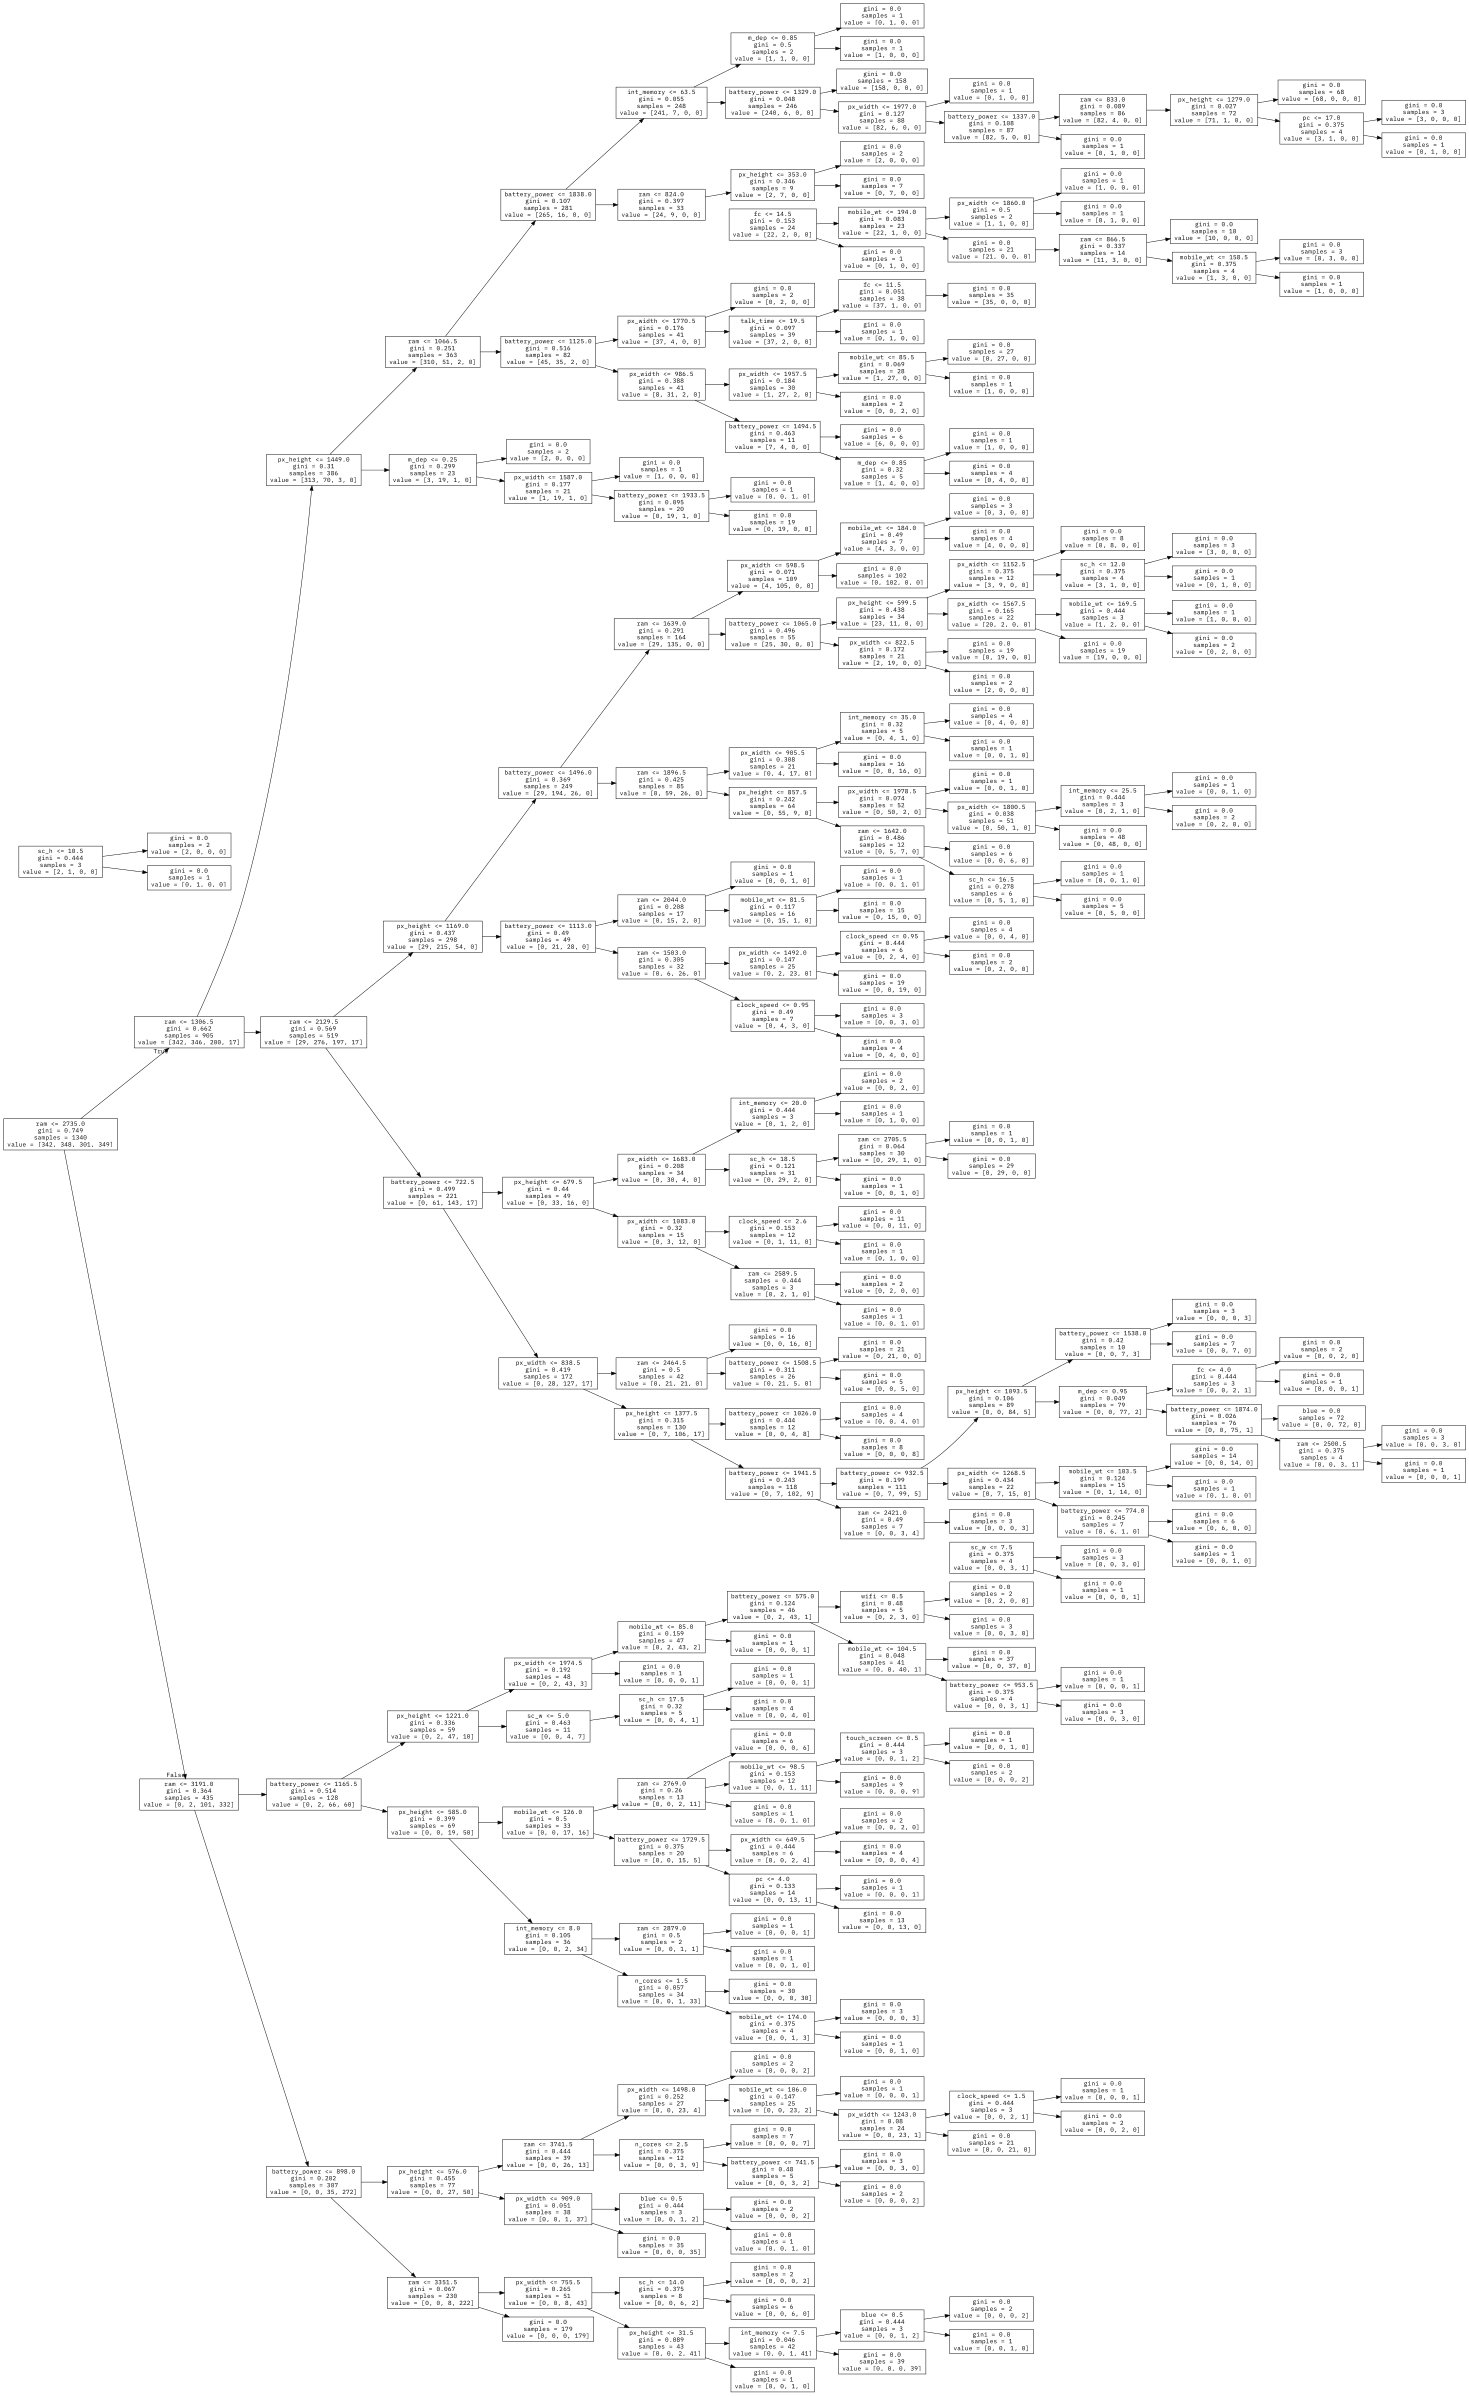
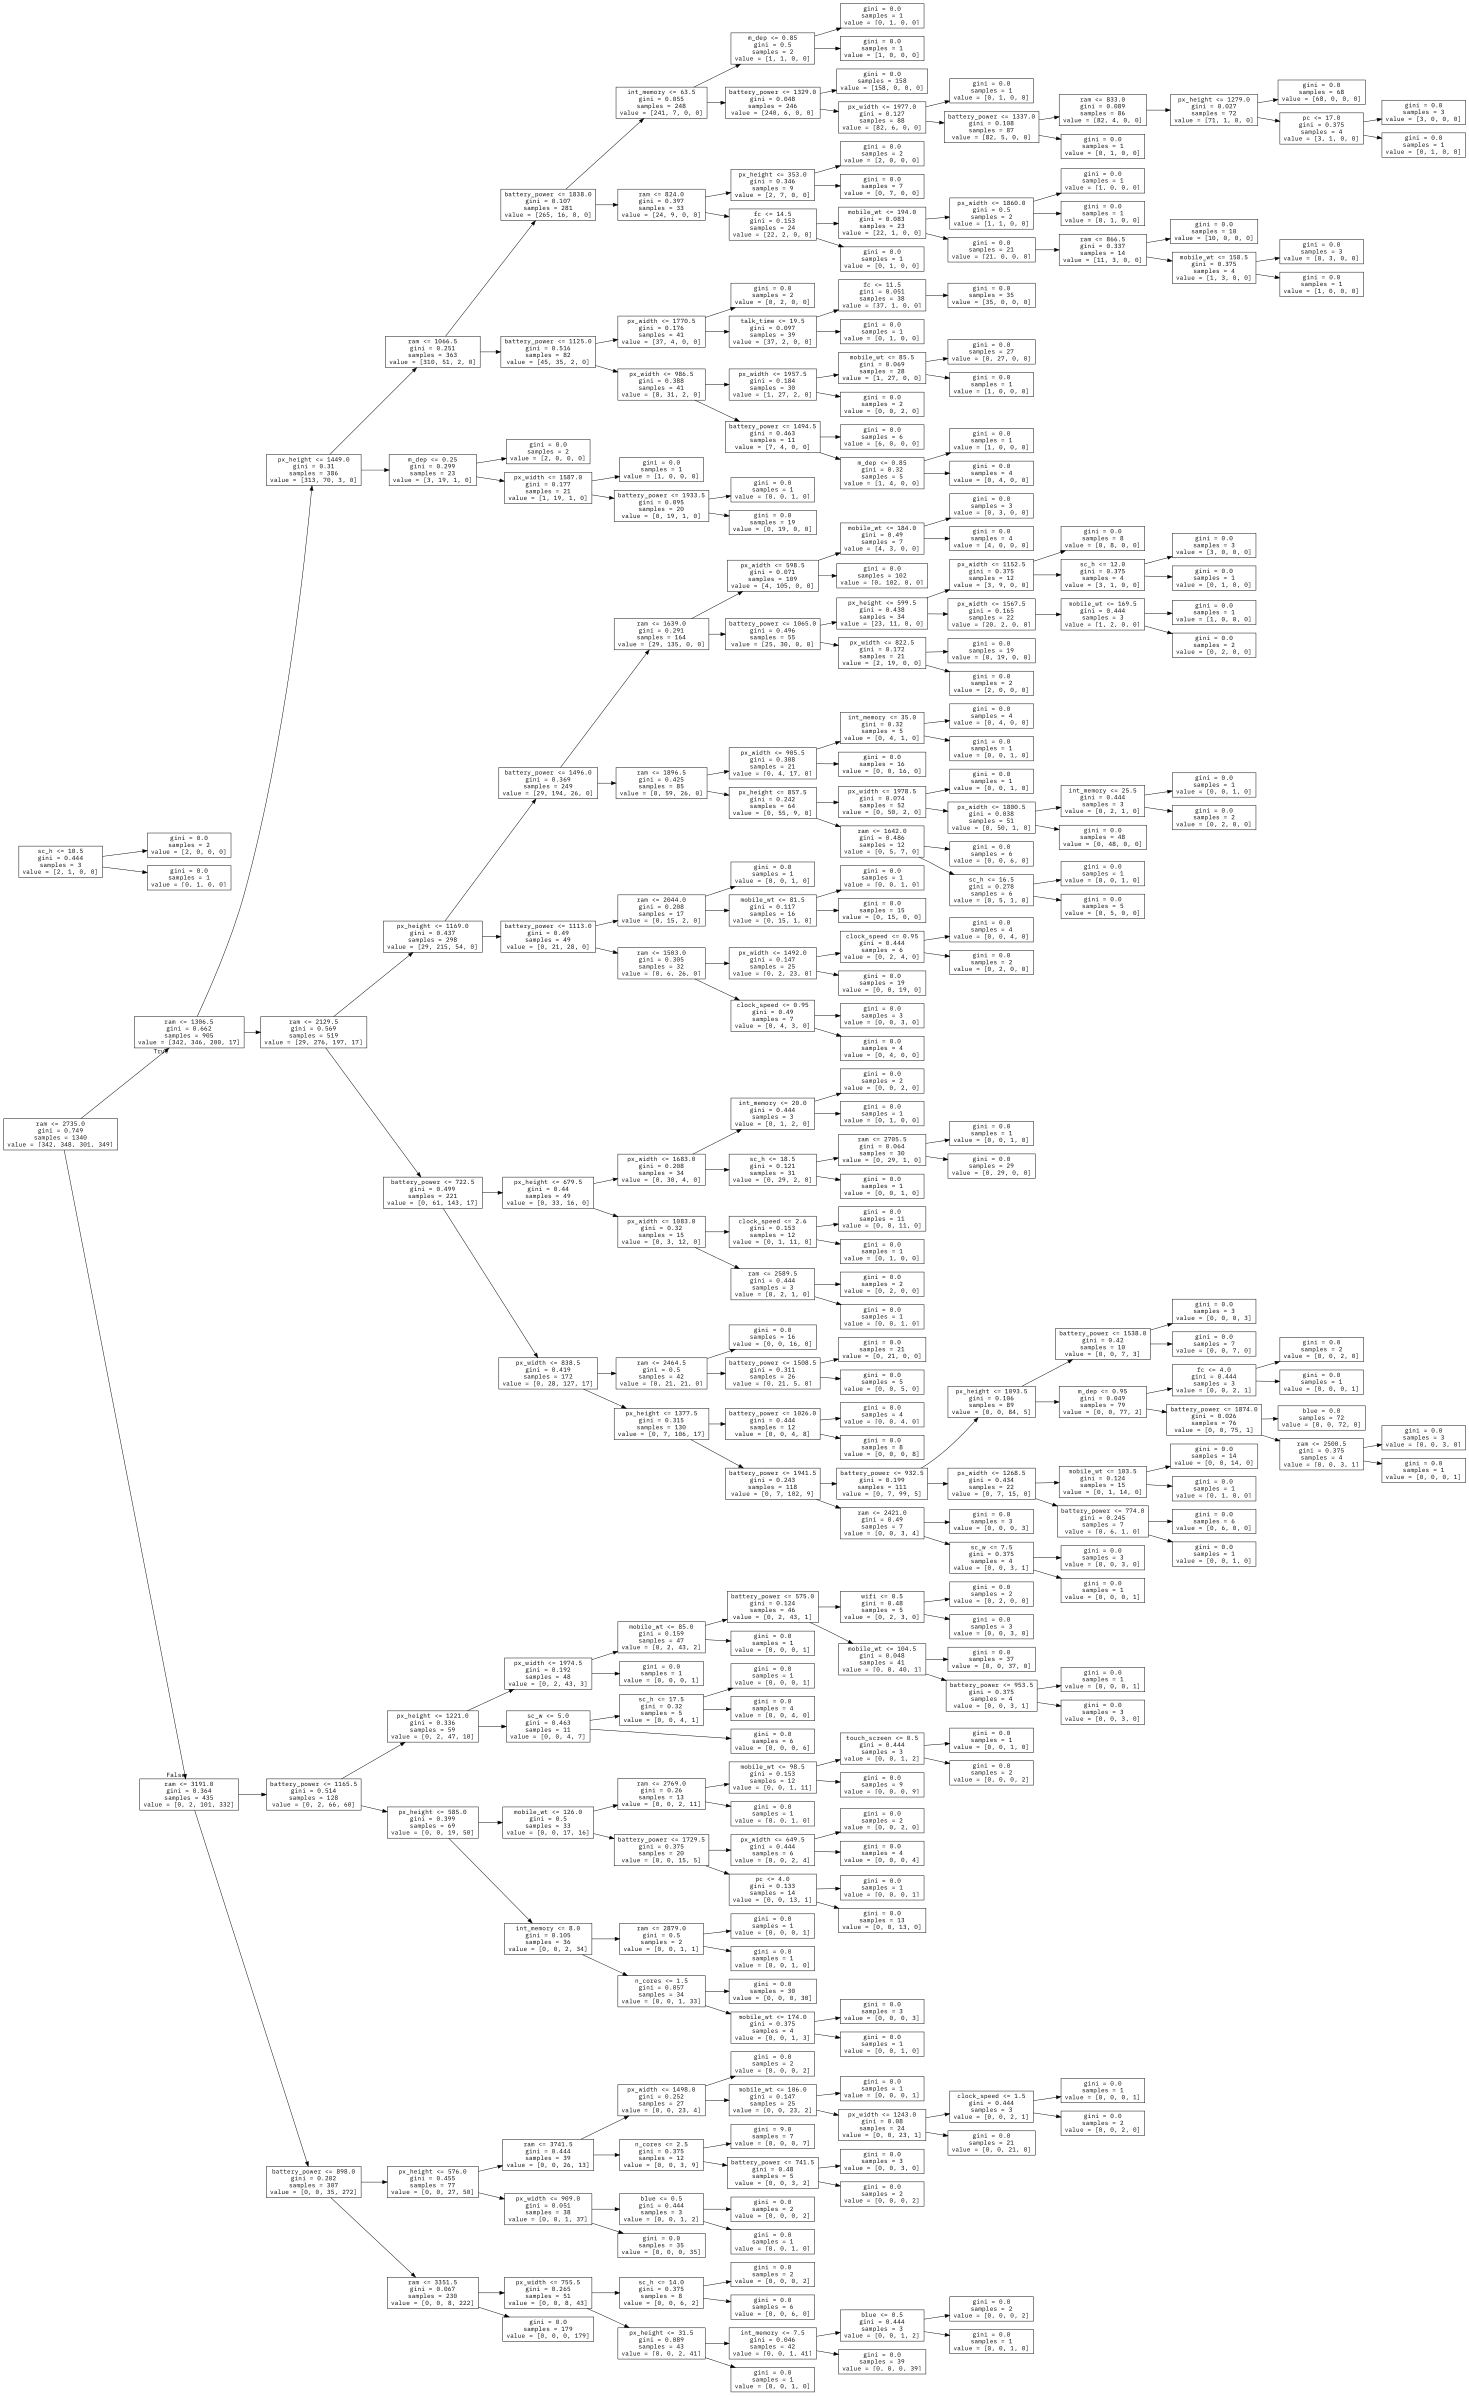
edge "ram <= 824.0 gini = 0.397 samples = 33 value = [24, 9, 0, 0]" -> "fc <= 14.5 gini = 0.153 samples = 24 value = [22, 2, 0, 0]": added
node "gini = 0.0 samples = 19 value = [19, 0, 0, 0]": removed
node "ram <= 2589.5 samples = 0.444 samples = 3 value = [0, 2, 1, 0]": label "ram <= 2589.5 samples = 0.444 samples = 3 value = [0, 2, 1, 0]" -> "ram <= 2589.5 gini = 0.444 samples = 3 value = [0, 2, 1, 0]"
edge "ram <= 2421.0 gini = 0.49 samples = 7 value = [0, 0, 3, 4]" -> "sc_w <= 7.5 gini = 0.375 samples = 4 value = [0, 0, 3, 1]": added
edge "ram <= 2769.0 gini = 0.26 samples = 13 value = [0, 0, 2, 11]" -> "gini = 0.0 samples = 6 value = [0, 0, 0, 6]": now "sc_w <= 5.0 gini = 0.463 samples = 11 value = [0, 0, 4, 7]" -> "gini = 0.0 samples = 6 value = [0, 0, 0, 6]"
node "gini = 0.0 samples = 7 value = [0, 0, 0, 7]": label "gini = 0.0 samples = 7 value = [0, 0, 0, 7]" -> "gini = 9.0 samples = 7 value = [0, 0, 0, 7]"
